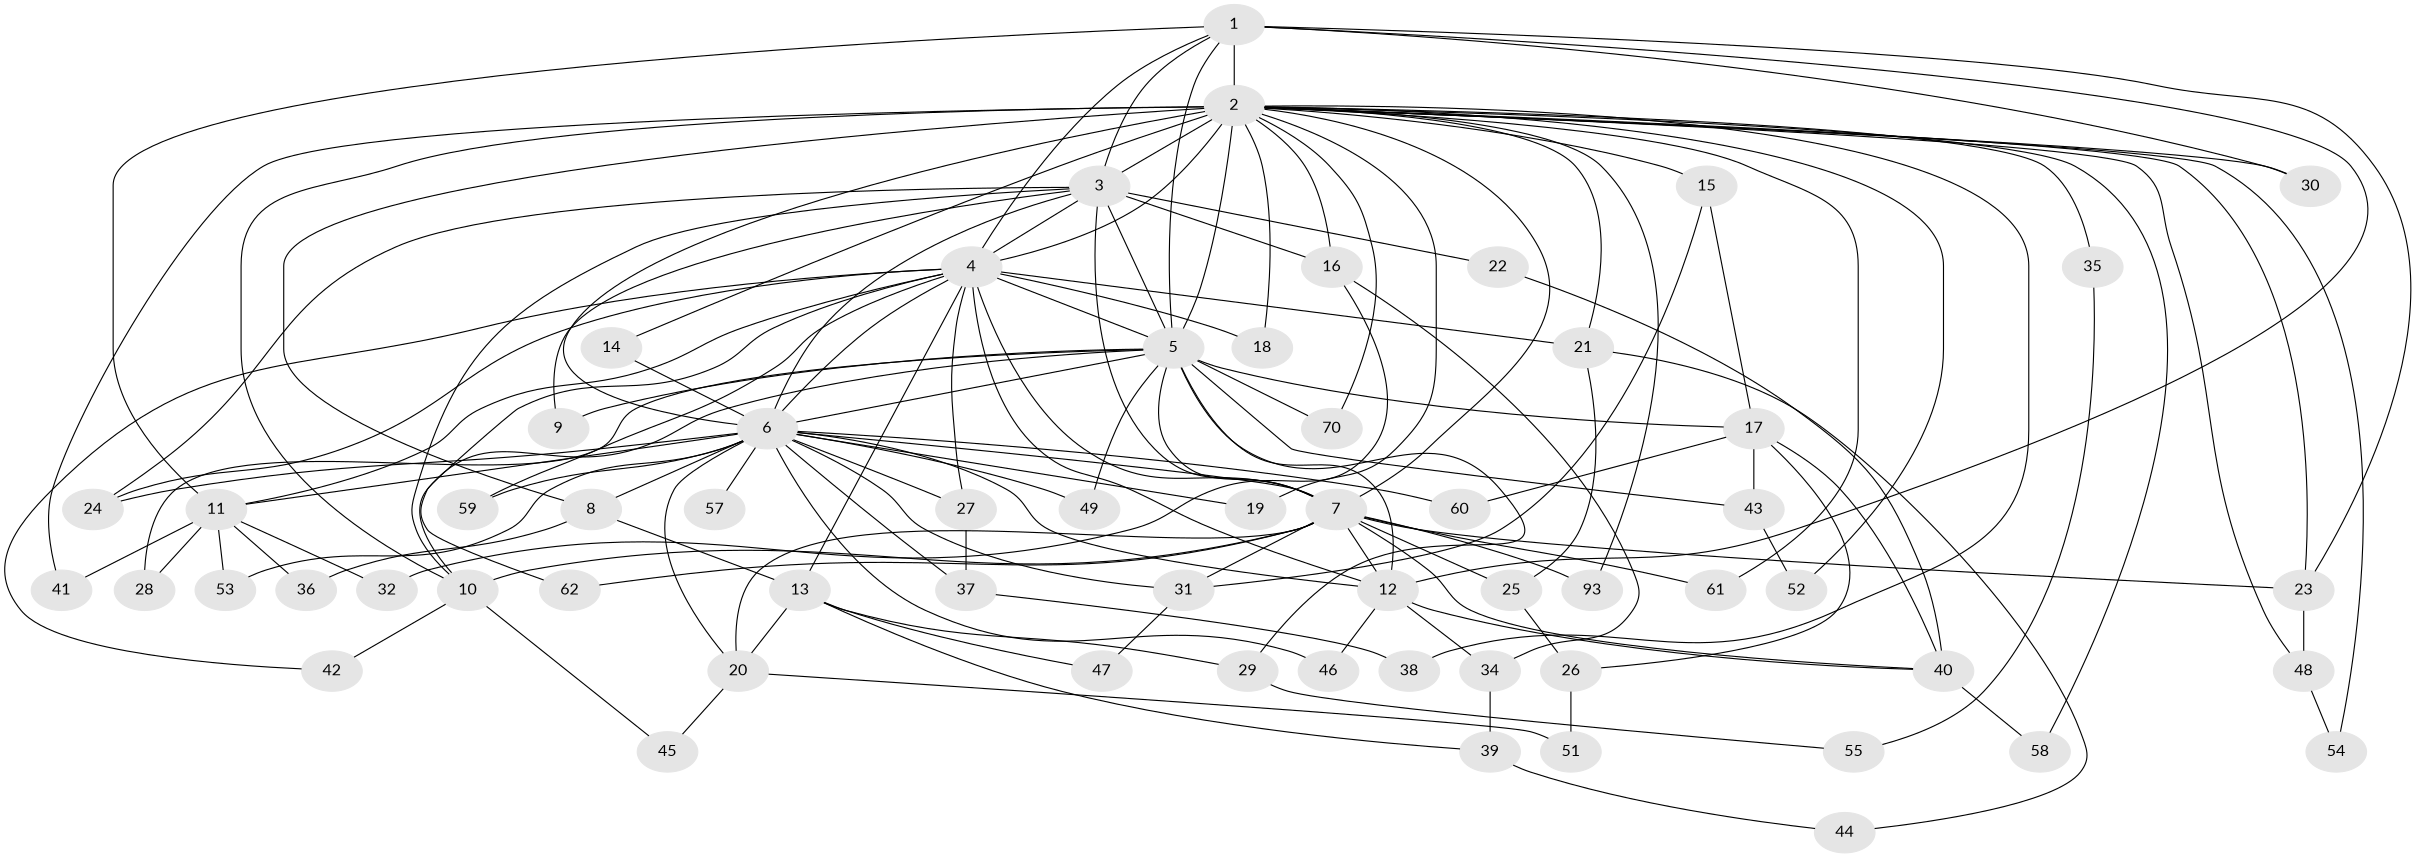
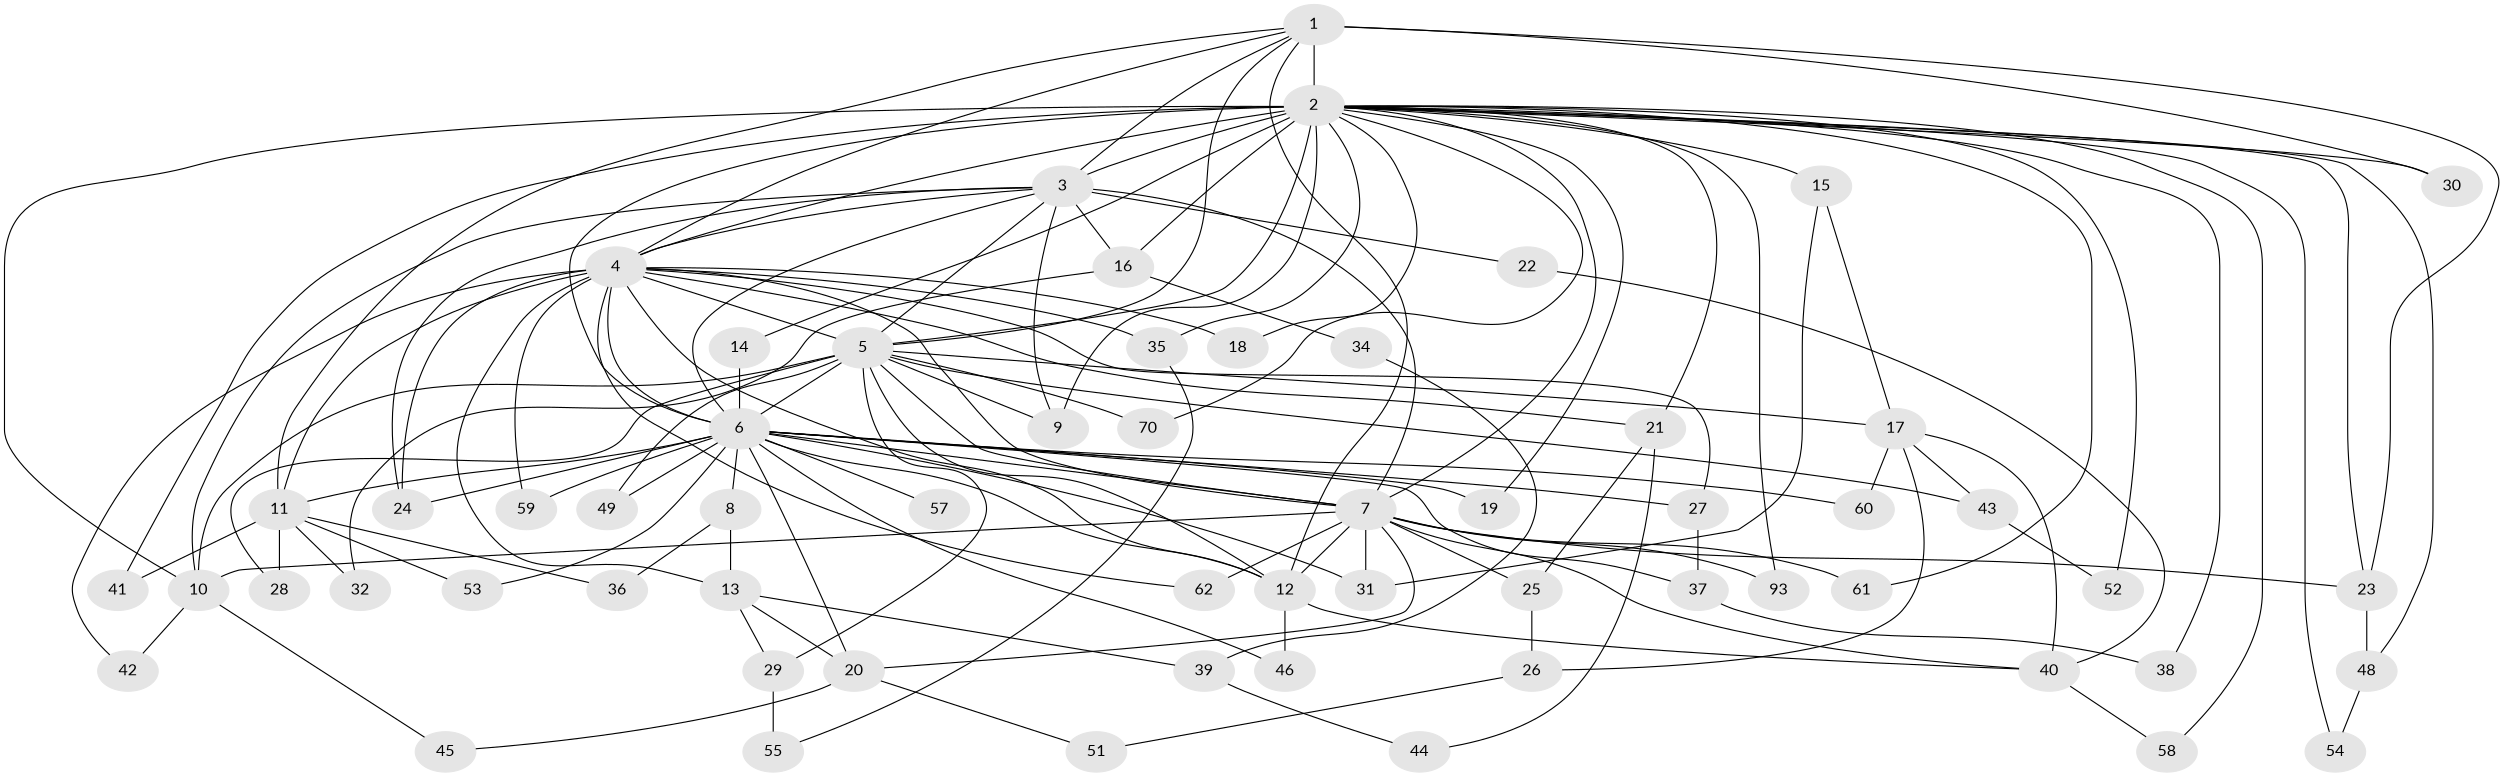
edge "2" -- "8": now "2" -- "9"
edge "4" -- "35": added
edge "12" -- "34": removed
node "47": removed
